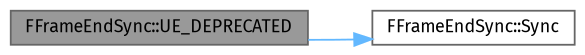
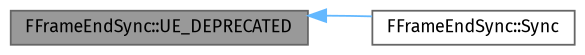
edge "FFrameEndSync::UE_DEPRECATED" -> "FFrameEndSync::Sync": reversed
